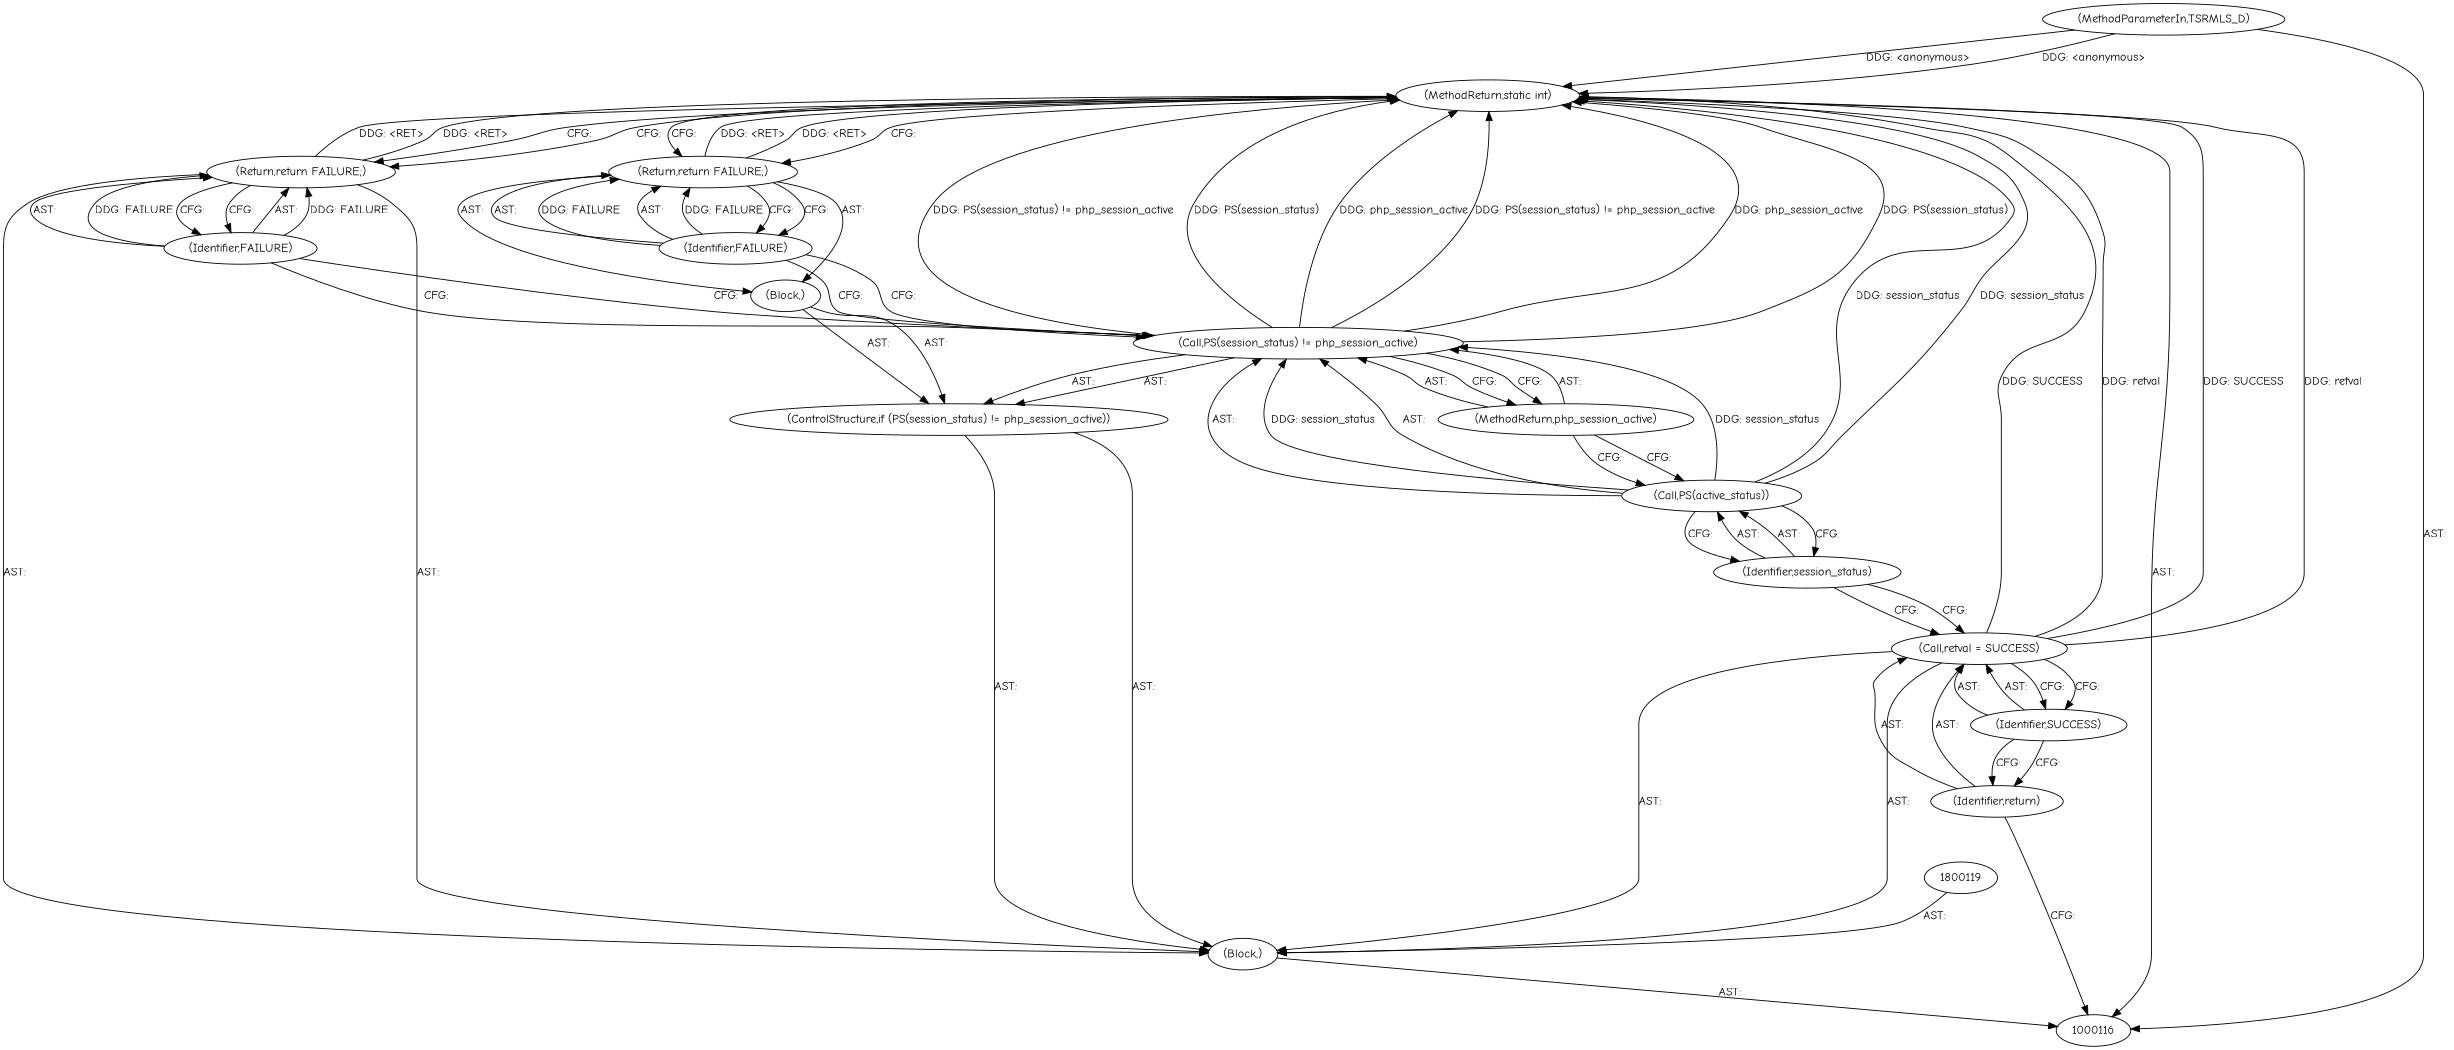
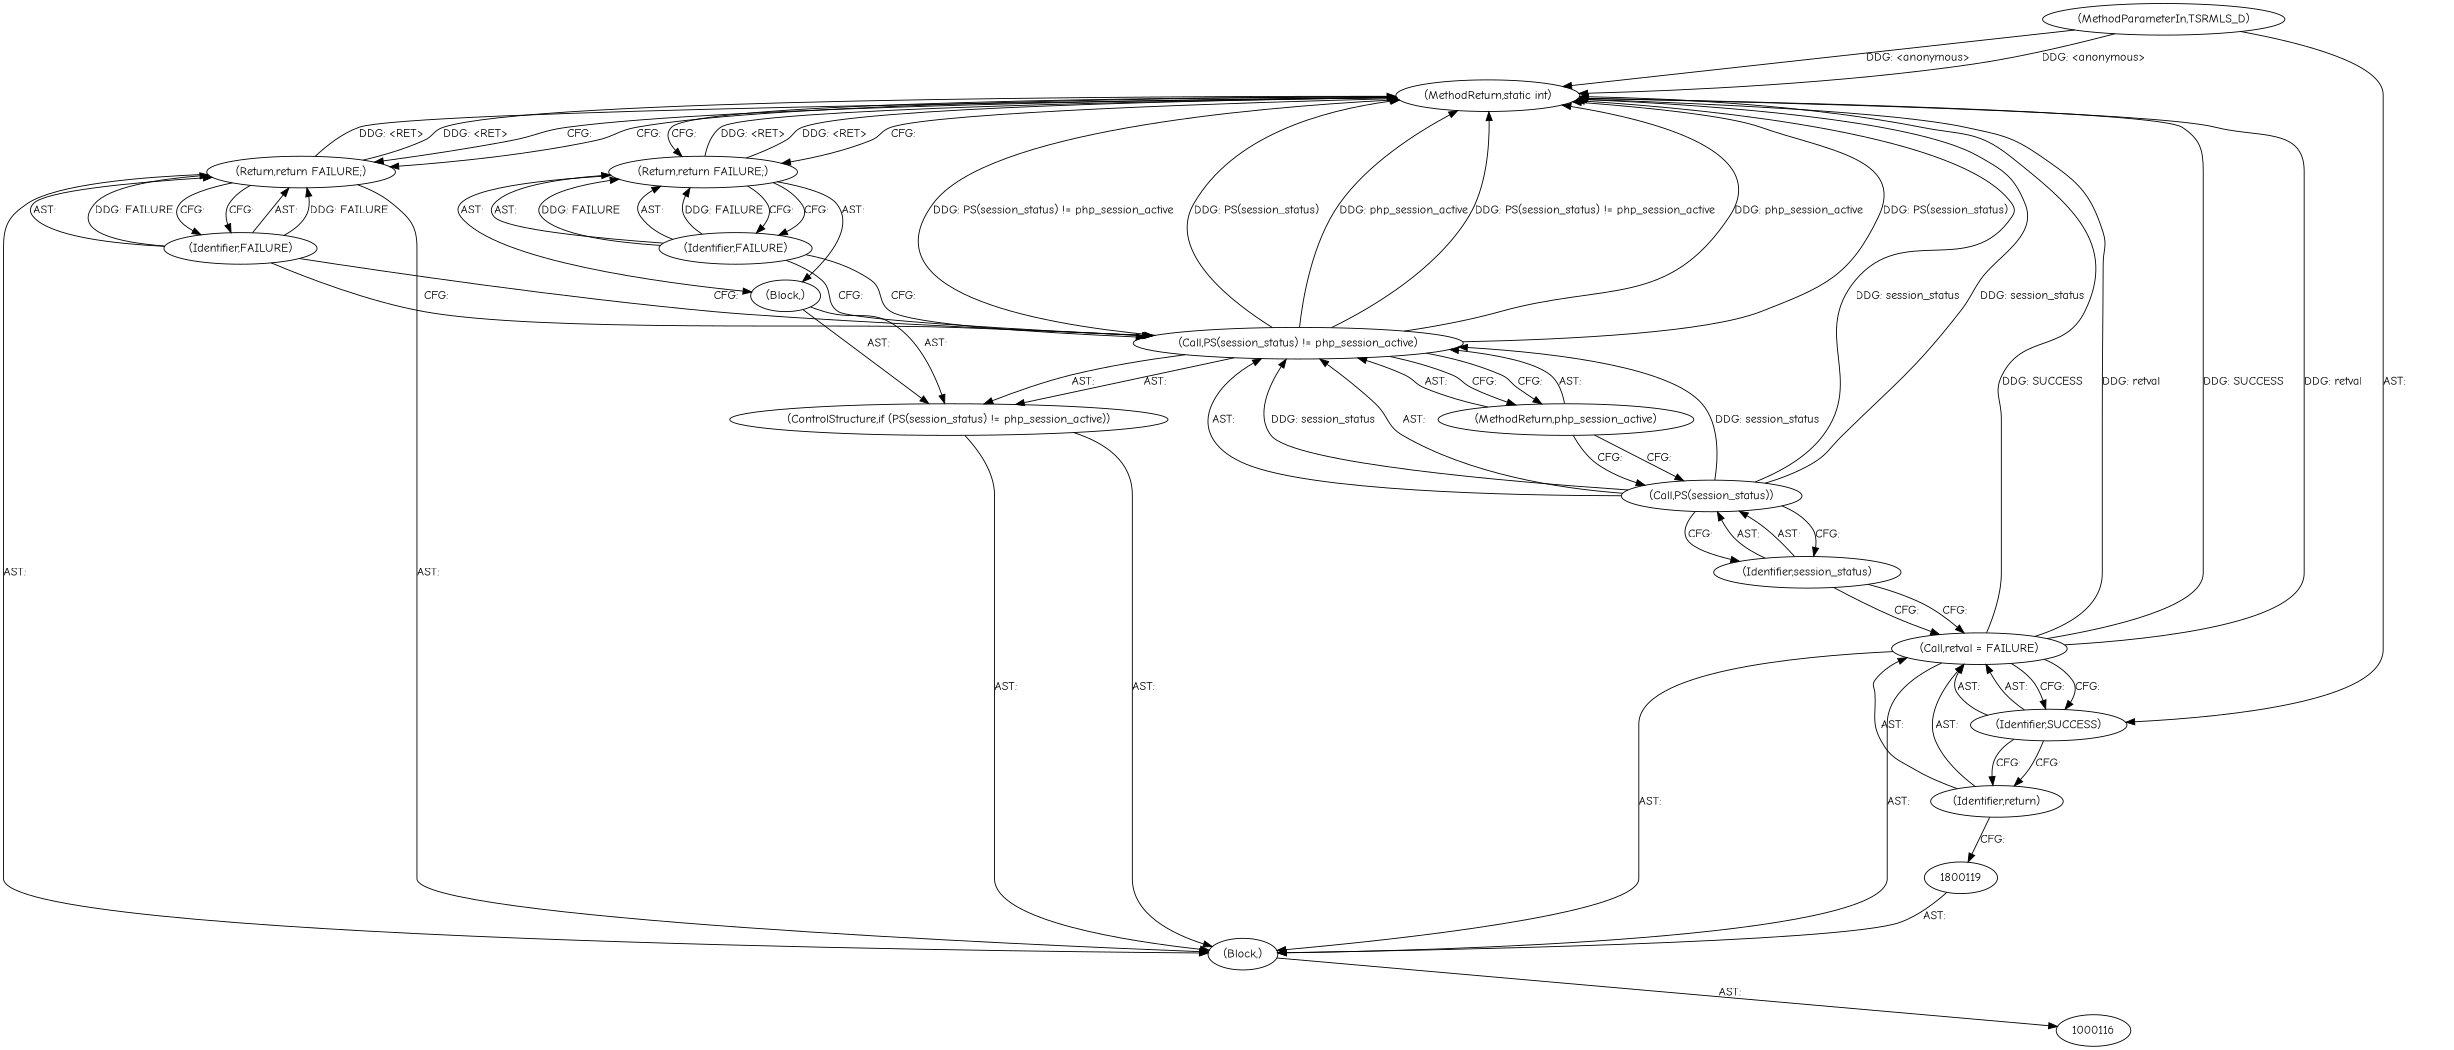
edge "(MethodReturn,static int)" -> "1000116": removed, label "AST:"
node "(Call,PS(active_status))": label "(Call,PS(active_status))" -> "(Call,PS(session_status))"
edge "(MethodParameterIn,TSRMLS_D)" -> "1000116": now "(MethodParameterIn,TSRMLS_D)" -> "(Identifier,SUCCESS)"
node "(Call,retval = SUCCESS)": label "(Call,retval = SUCCESS)" -> "(Call,retval = FAILURE)"
edge "(Identifier,return)" -> "1000116": now "(Identifier,return)" -> "1800119"
